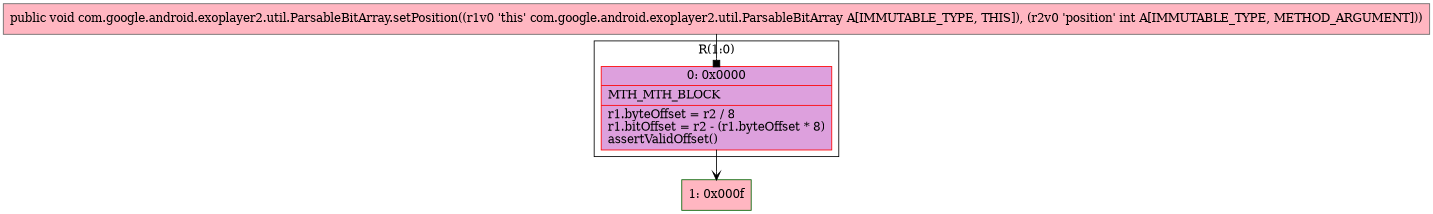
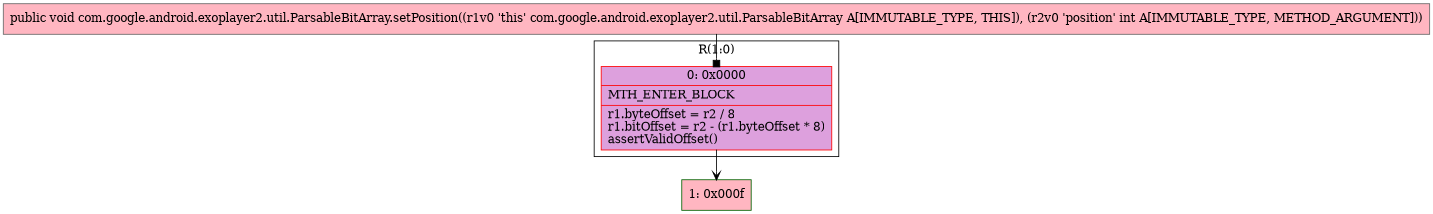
node "0: 0x0000": text "MTH_MTH_BLOCK" -> "MTH_ENTER_BLOCK"
